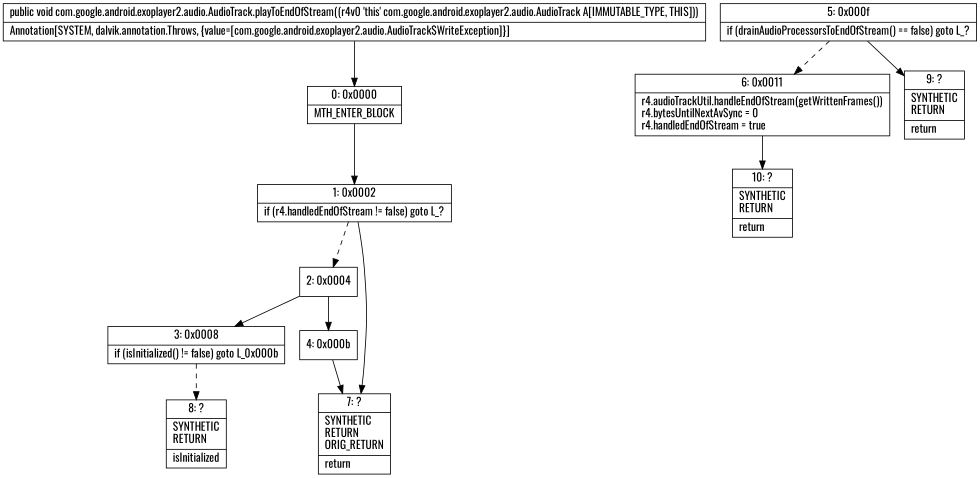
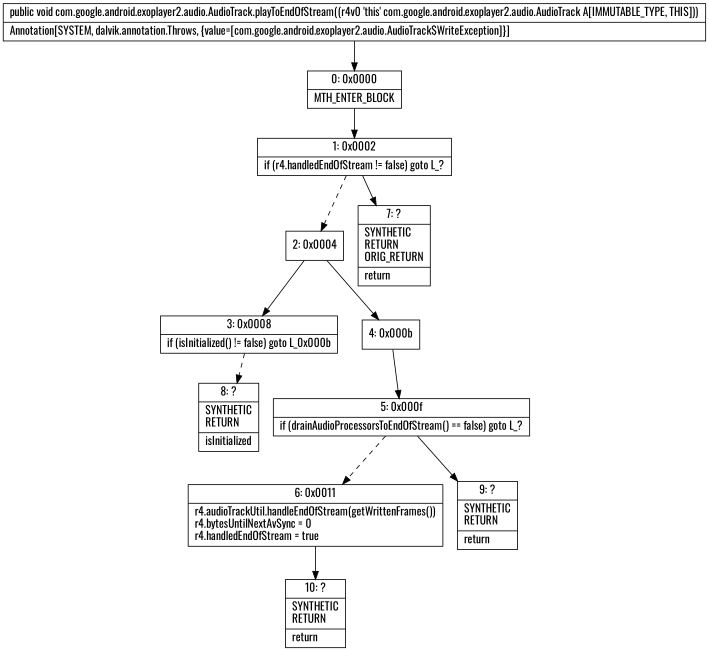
edge "4: 0x000b" -> "7: ?": now "4: 0x000b" -> "5: 0x000f"
